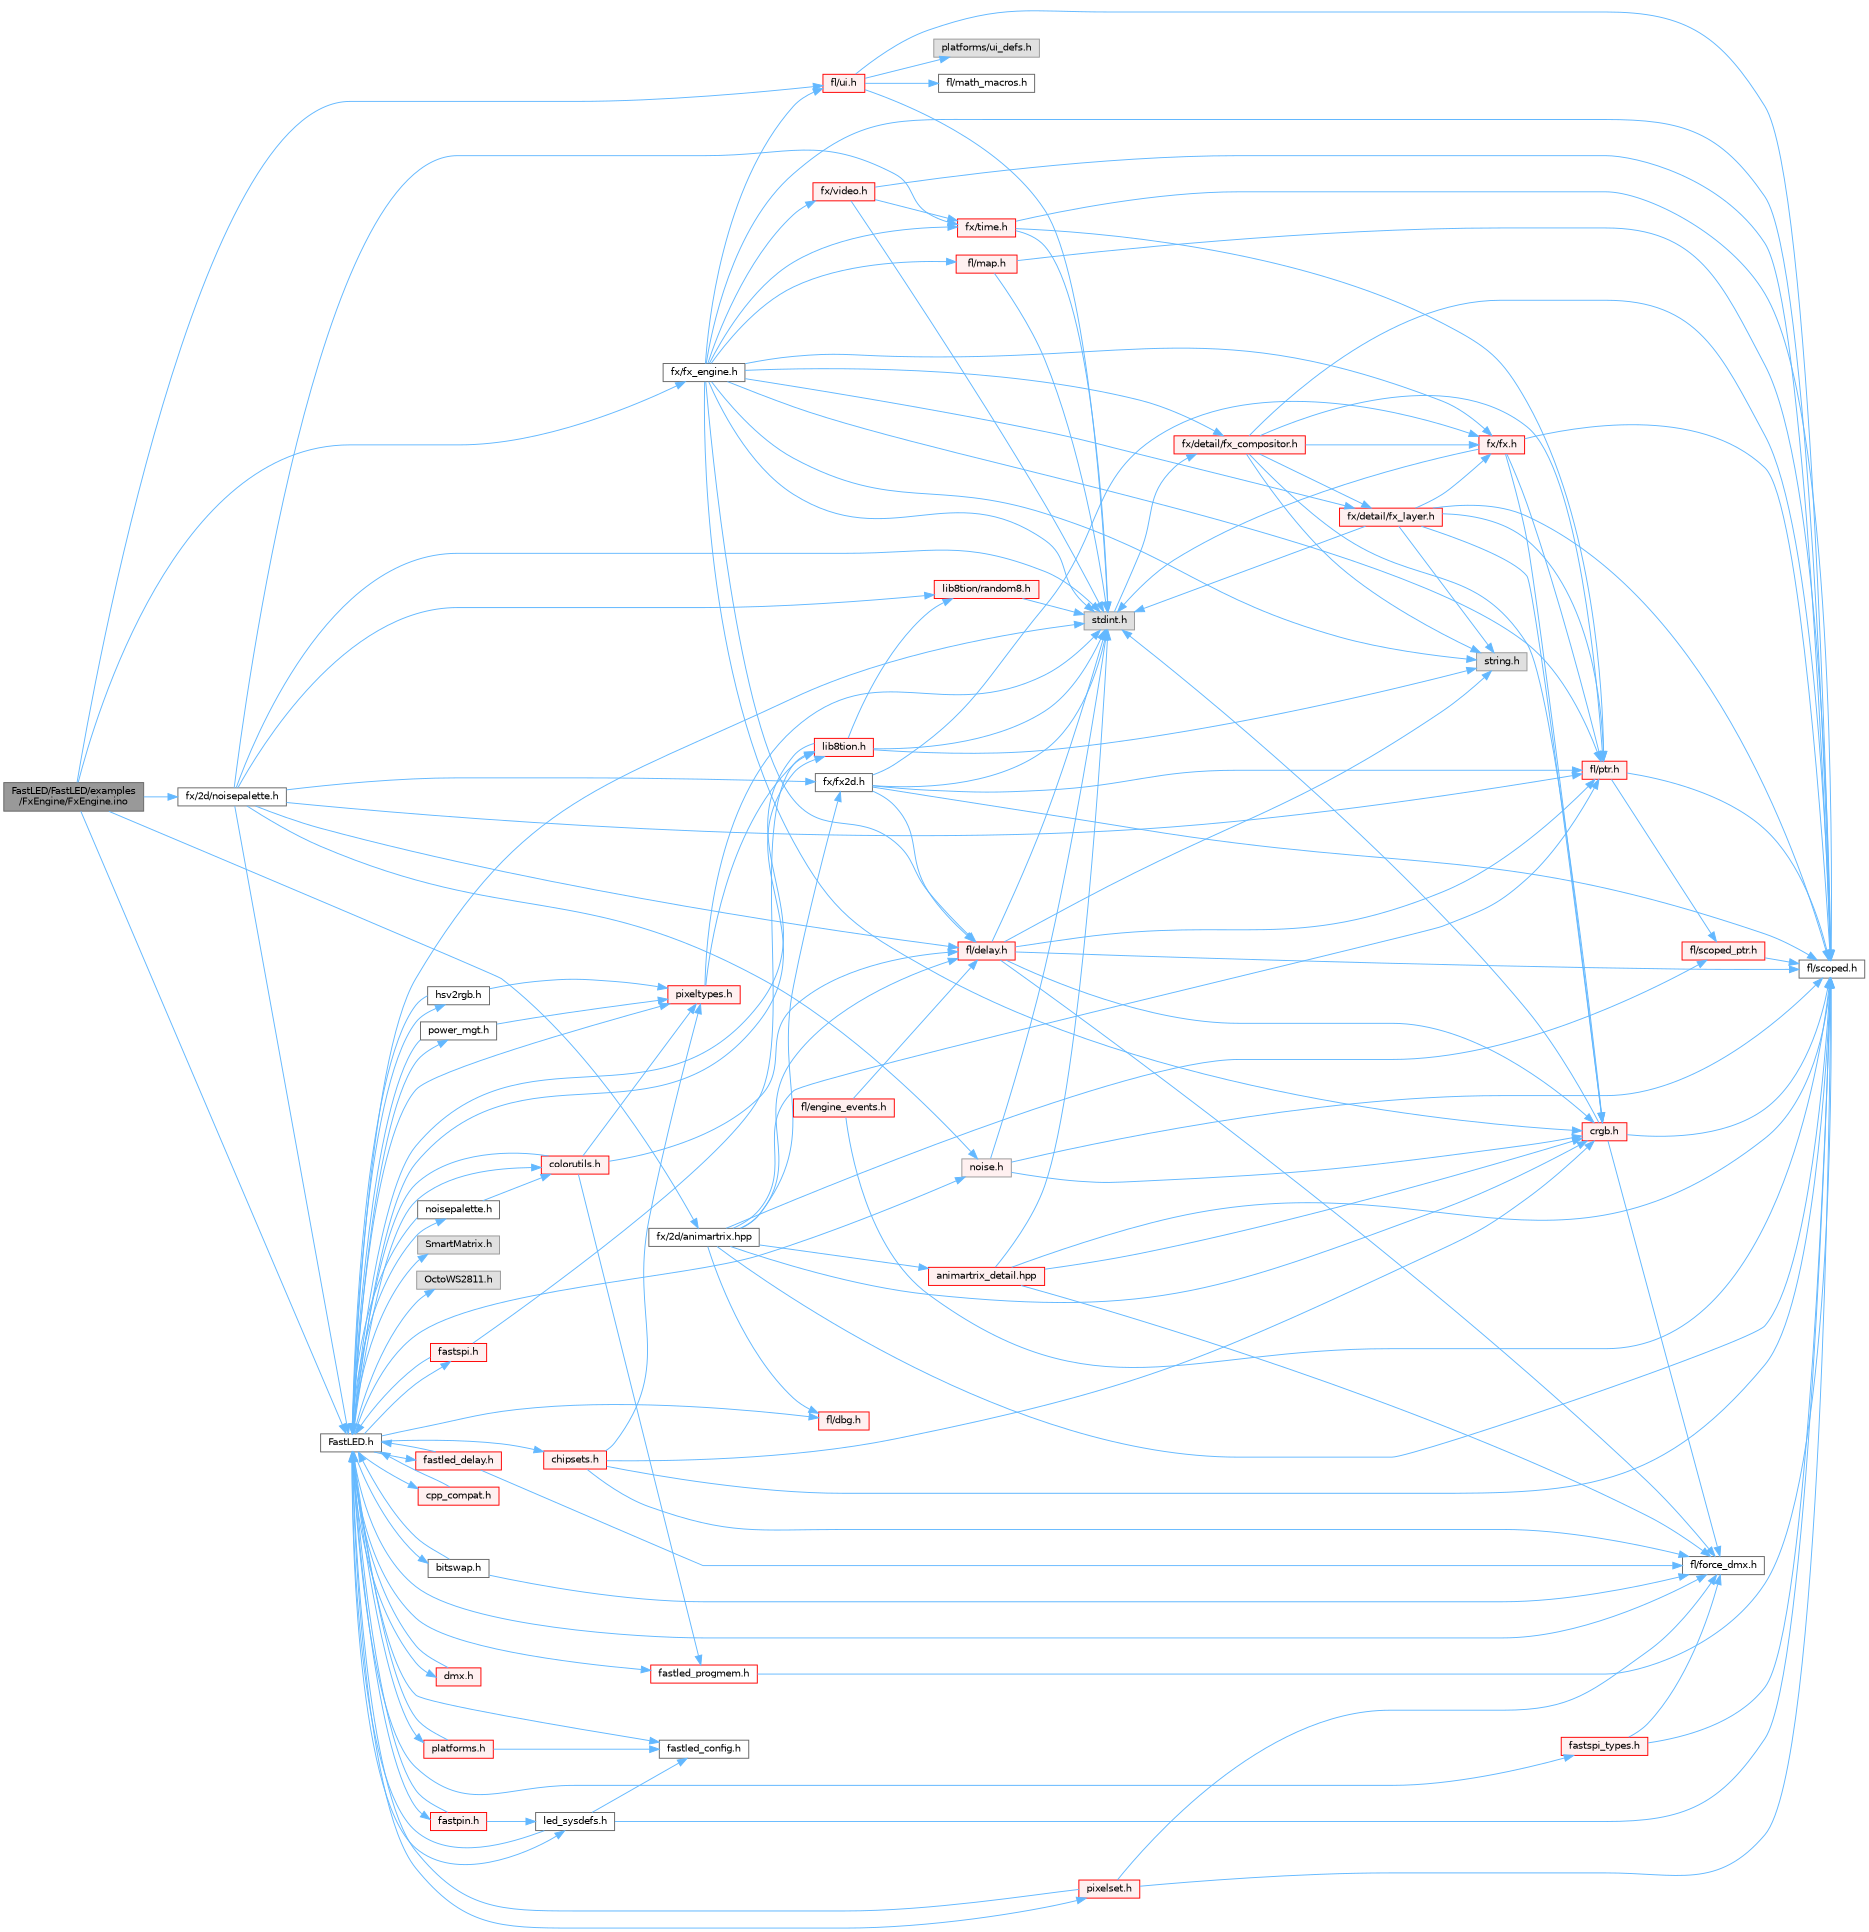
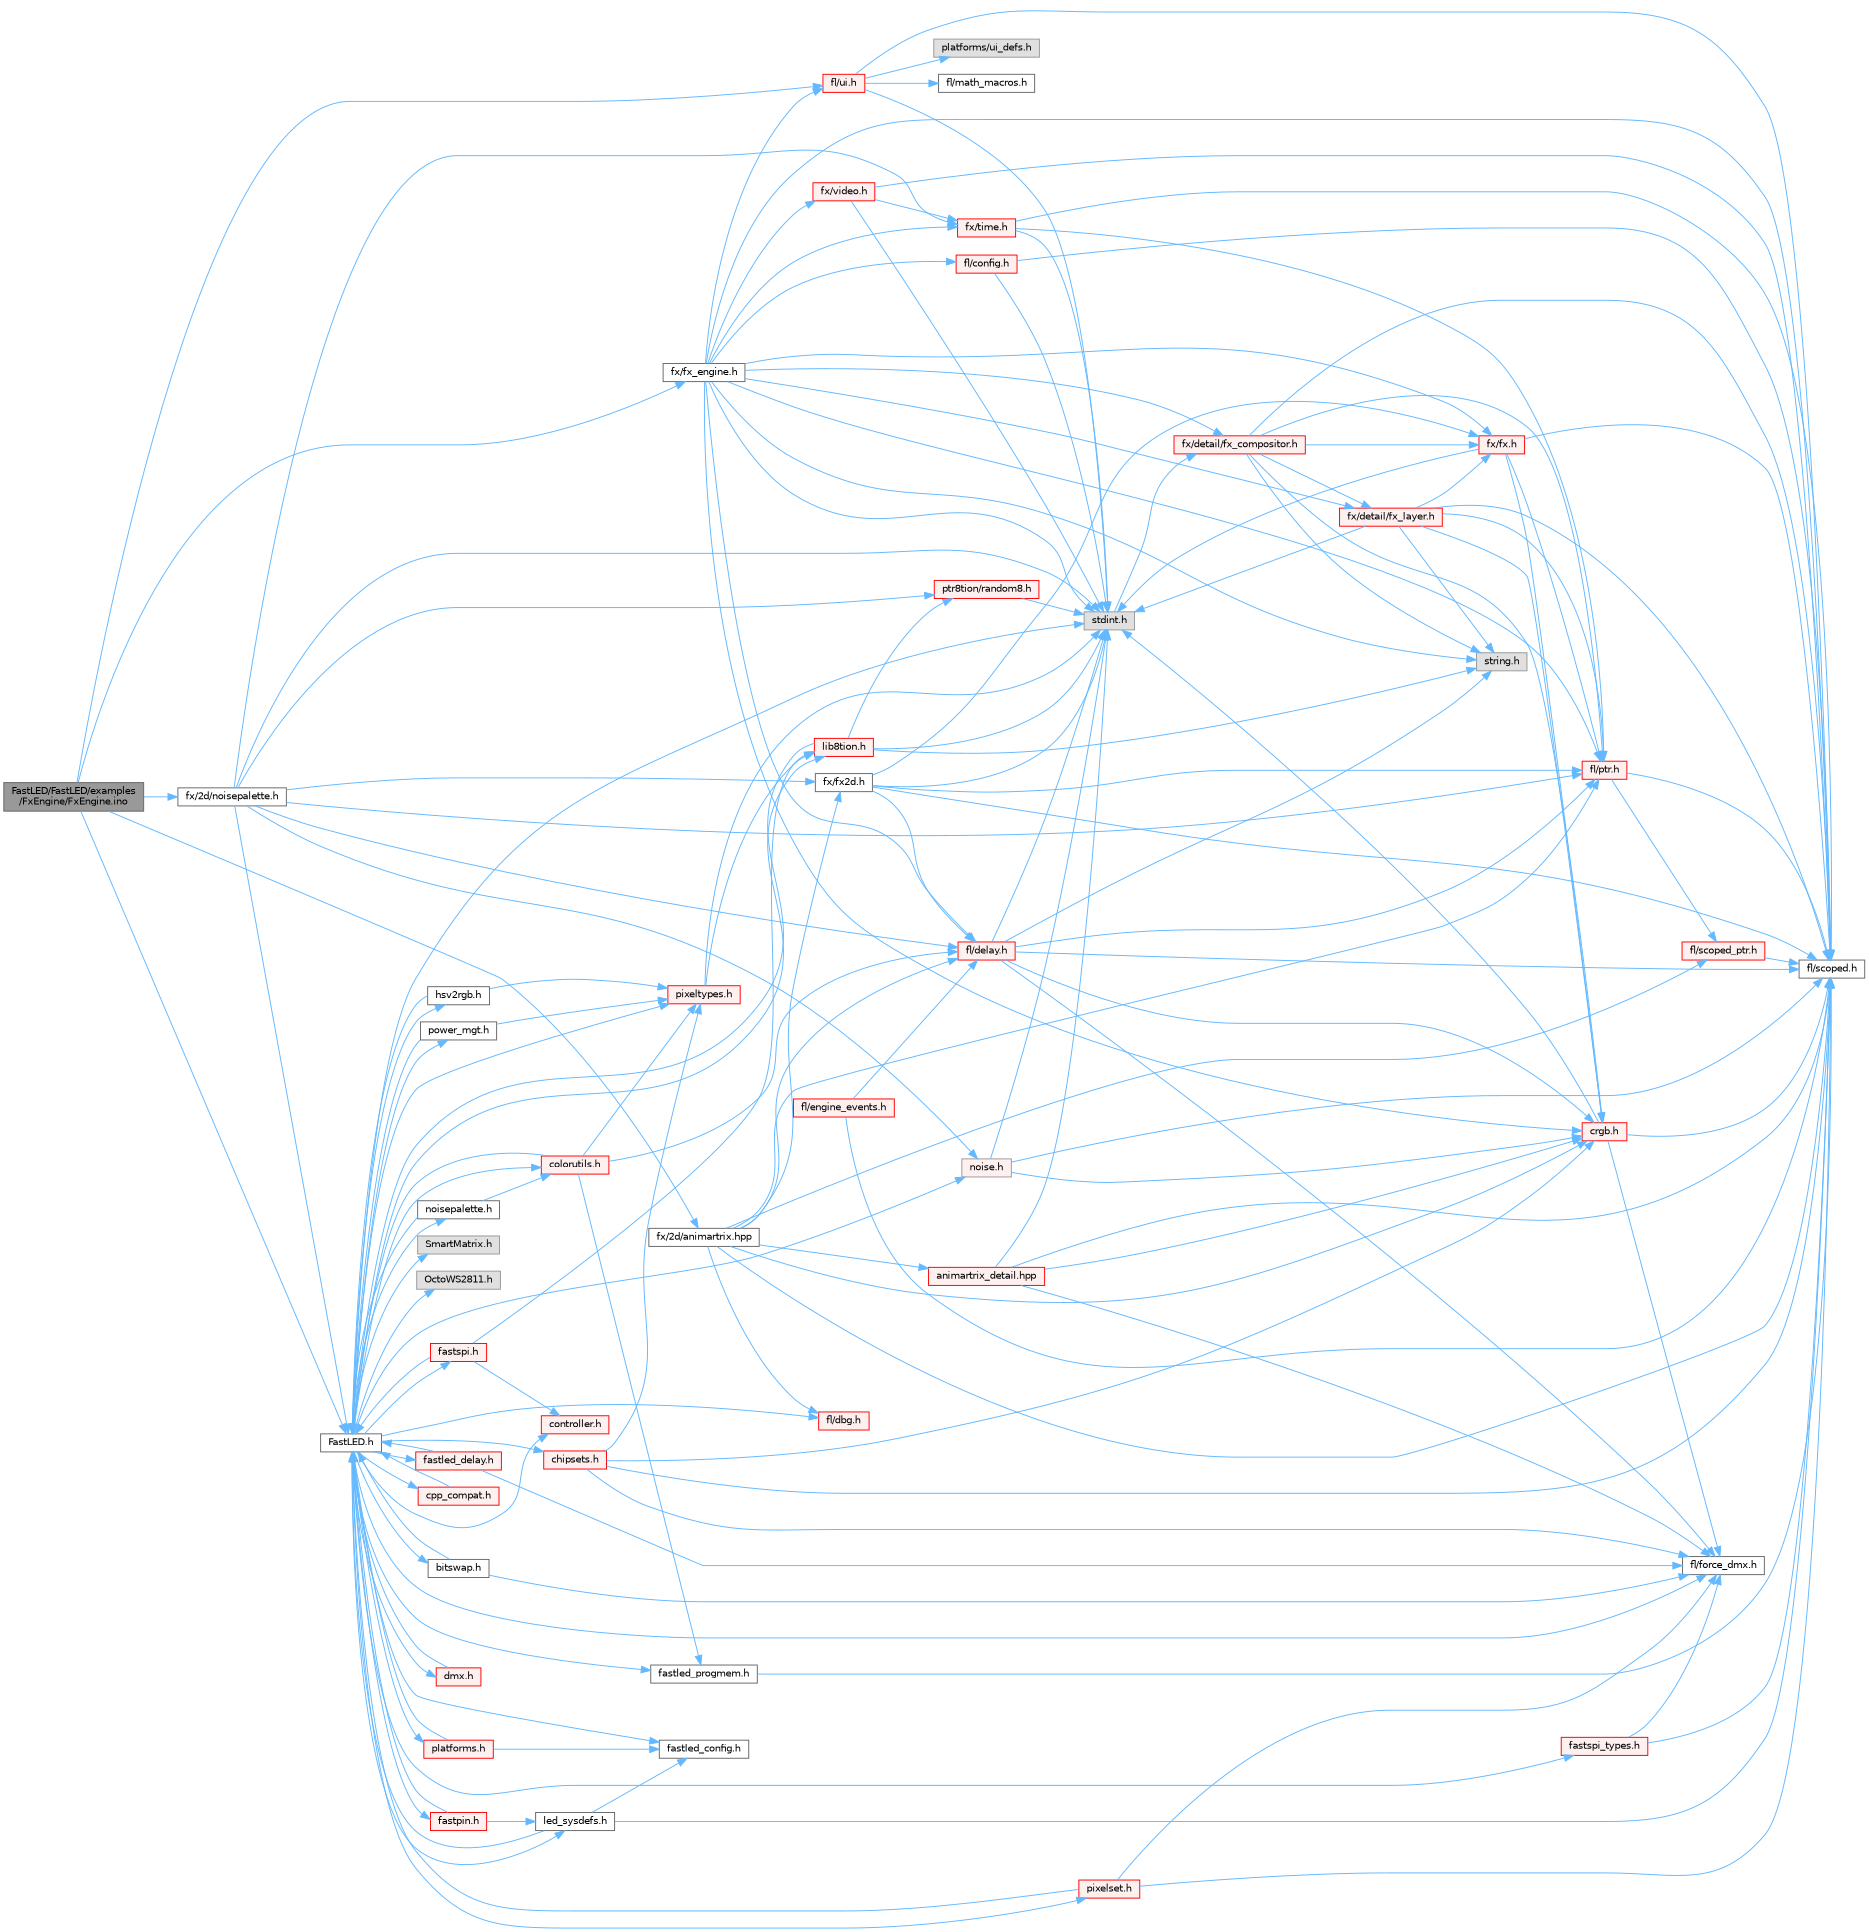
node "fl/map.h": label "fl/map.h" -> "fl/config.h"
node "lib8tion/random8.h": label "lib8tion/random8.h" -> "ptr8tion/random8.h"
node "controller.h": added
node "fastled_progmem.h": color red -> grey40
